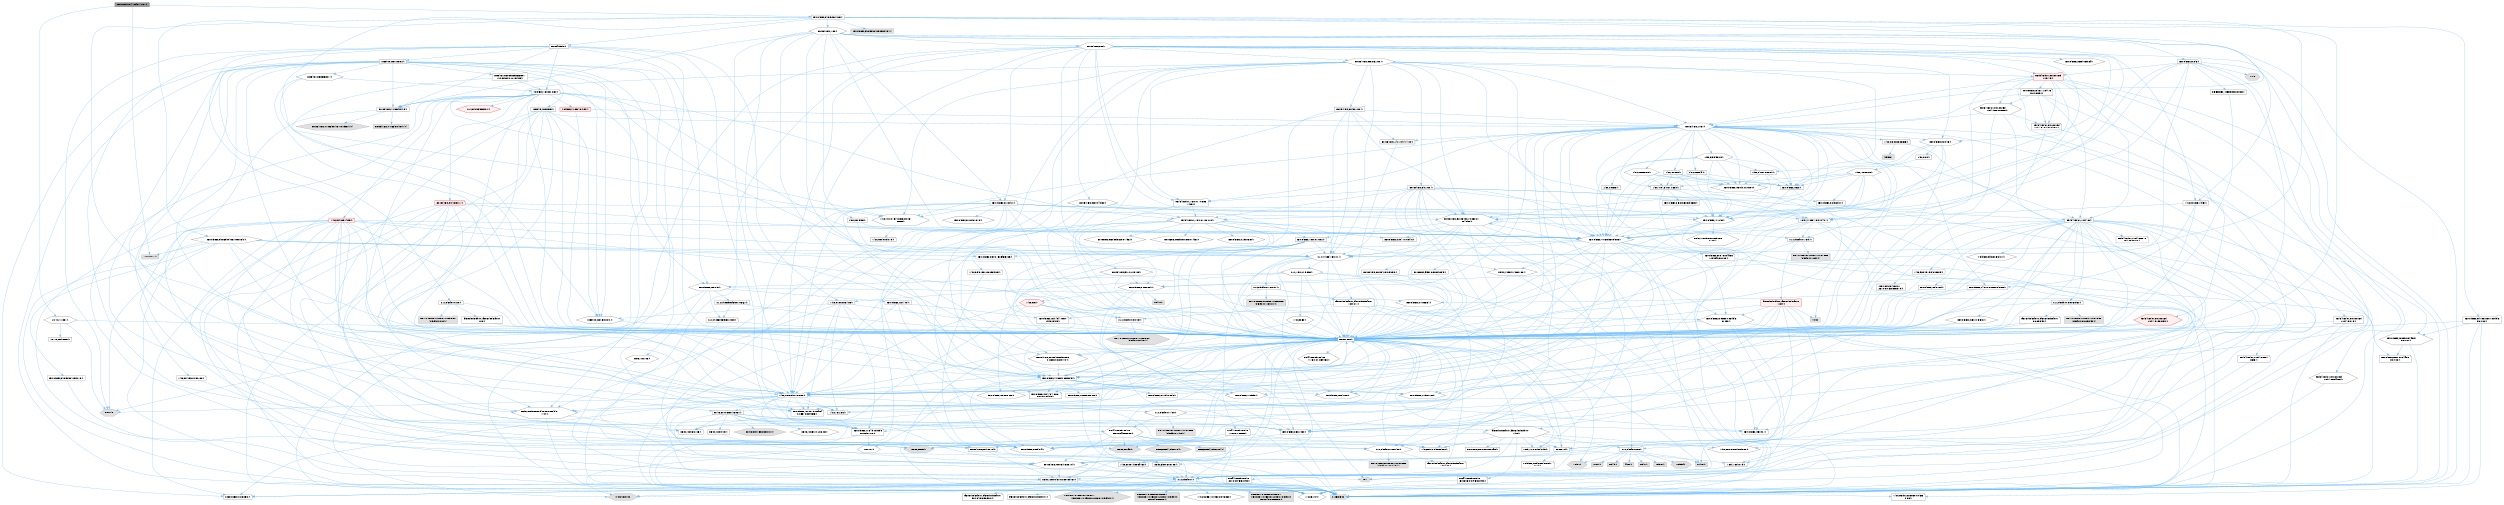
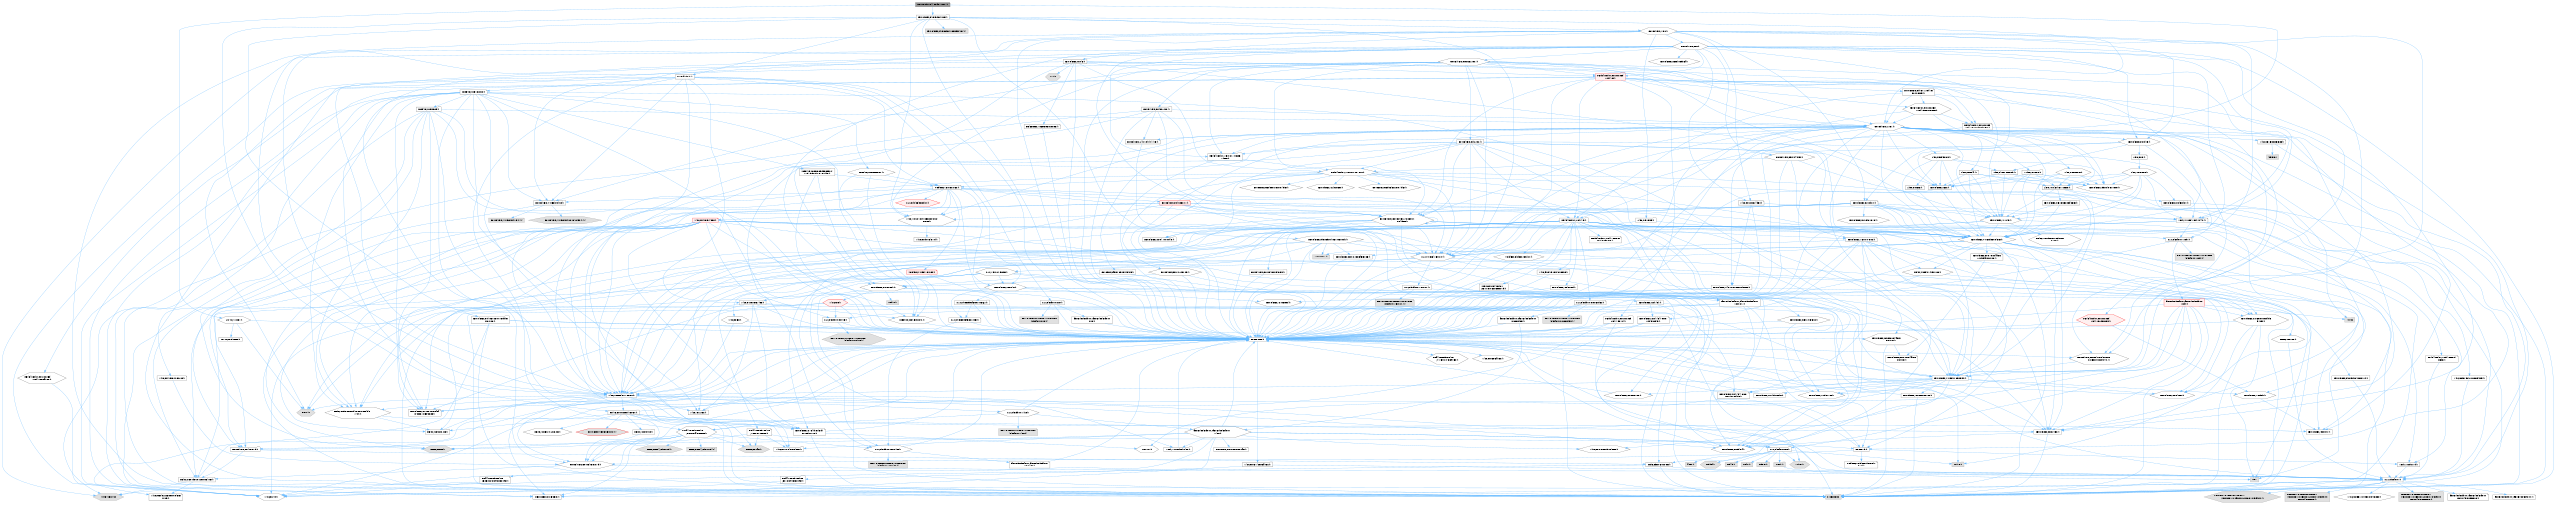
edge "UObject/UnrealNames.h" -> "Containers/Array.h": now "Containers/StringConv.h" -> "Containers/Array.h"
edge "UObject/NameTypes.h" -> "Serialization/MemoryLayout.h": reversed
node "Algo/IsHeap.h": label "Algo/IsHeap.h" -> "Writer/IsHeap.h"
node "Traits/IntType.h": label "Traits/IntType.h" -> "State/IntType.h"
node "Misc/CoreDefines.h": added
node "FormatStringSanErrors.inl": color grey60 -> red
edge "ProfilingDebugging /CpuProfilerTrace.h" -> "Traits/IsContiguousContainer.h": now "ProfilingDebugging /CpuProfilerTrace.h" -> "PreprocessorHelpers.h"
